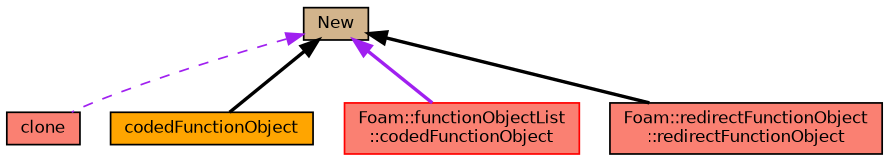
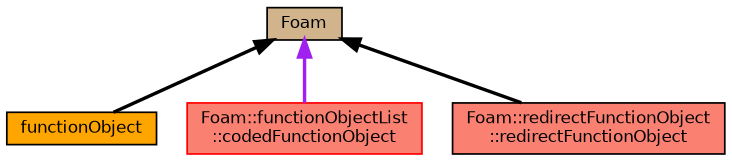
node "New": label "New" -> "Foam"
node "clone": removed
node "codedFunctionObject": label "codedFunctionObject" -> "functionObject"
